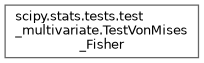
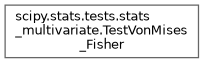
node "scipy.stats.tests.test _multivariate.TestVonMises _Fisher": label "scipy.stats.tests.test _multivariate.TestVonMises _Fisher" -> "scipy.stats.tests.stats _multivariate.TestVonMises _Fisher"
